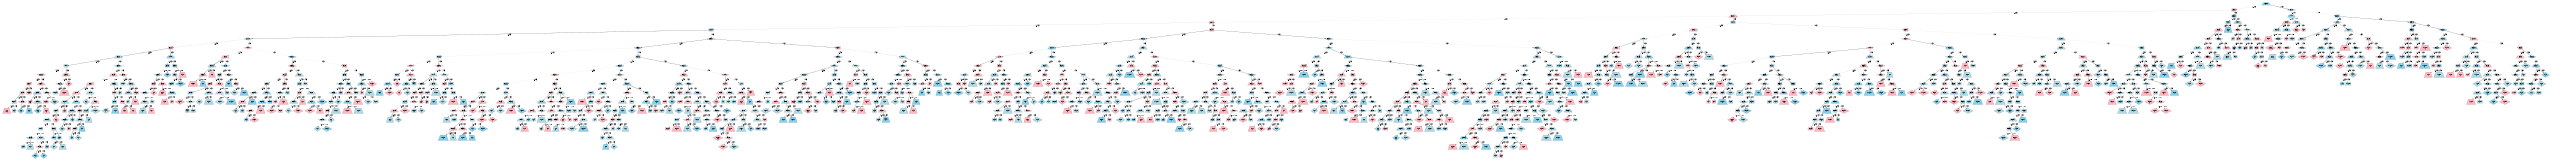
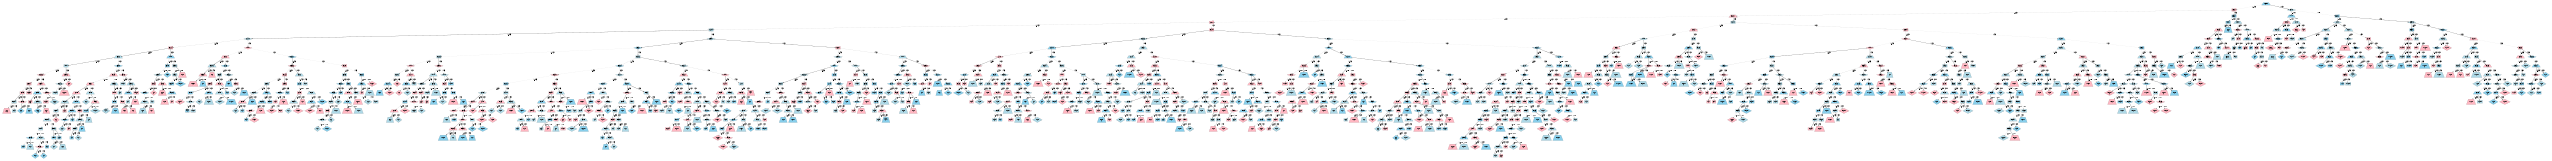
node "TI_K (5)": fillcolor skyblue -> lightpink
